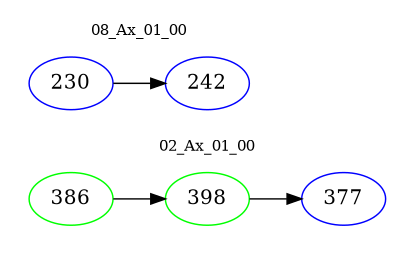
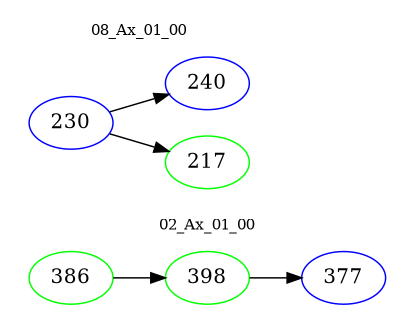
node "242": label "242" -> "240"
node "217": added
